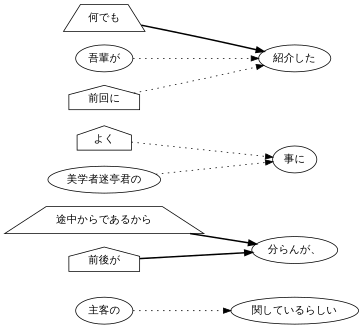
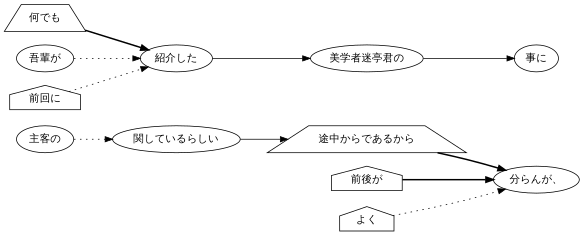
edge "紹介した" -> "美学者迷亭君の": added
edge "関しているらしい" -> "途中からであるから": added
edge "よく" -> "事に": now "よく" -> "分らんが、"
edge "美学者迷亭君の" -> "事に": style dotted -> solid
